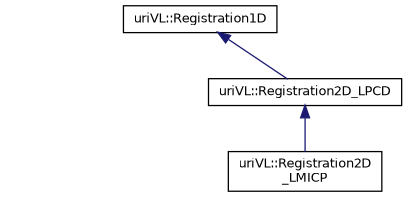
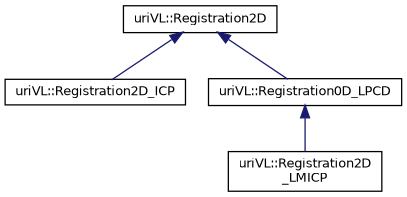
node "uriVL::Registration1D": label "uriVL::Registration1D" -> "uriVL::Registration2D"
node "uriVL::Registration2D_ICP": added
node "uriVL::Registration2D_LPCD": label "uriVL::Registration2D_LPCD" -> "uriVL::Registration0D_LPCD"
